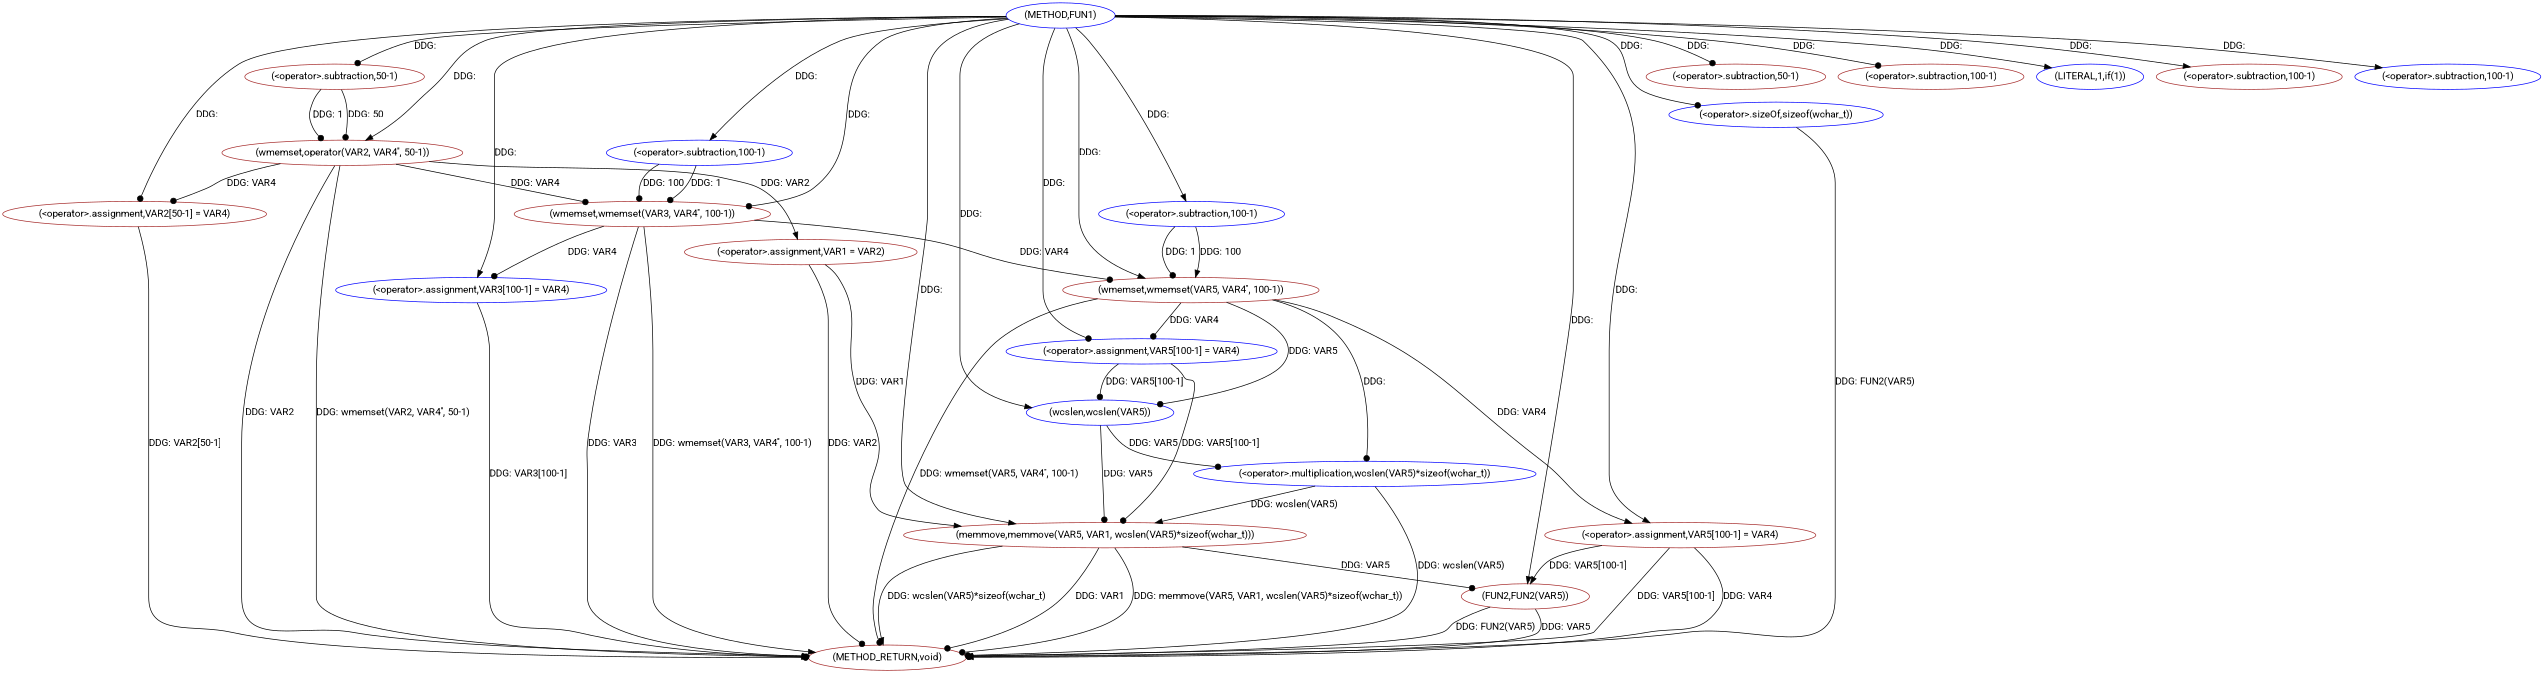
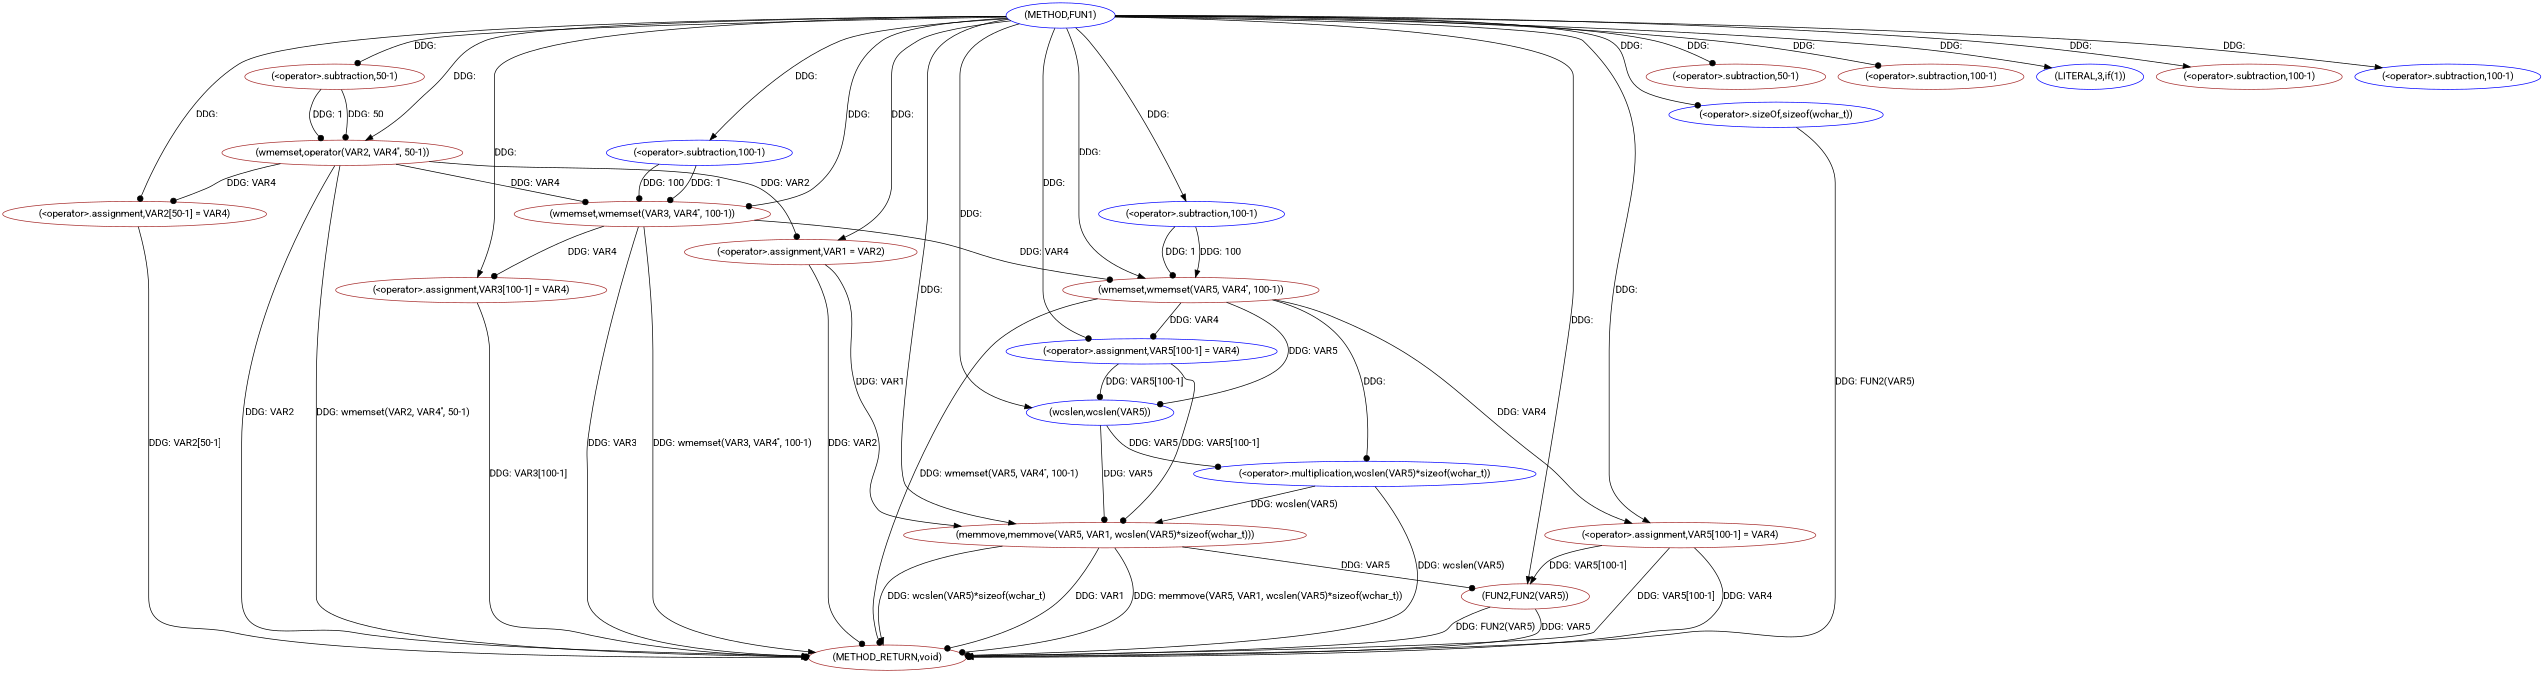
node "(LITERAL,1,if(1))": label "(LITERAL,1,if(1))" -> "(LITERAL,3,if(1))"
edge "(METHOD,FUN1)" -> "(<operator>.assignment,VAR1 = VAR2)": added, label "DDG:"
edge "(wmemset,operator(VAR2, VAR4'', 50-1))" -> "(<operator>.assignment,VAR1 = VAR2)": arrowhead normal -> dot
node "(<operator>.assignment,VAR3[100-1] = VAR4)": color blue -> brown
